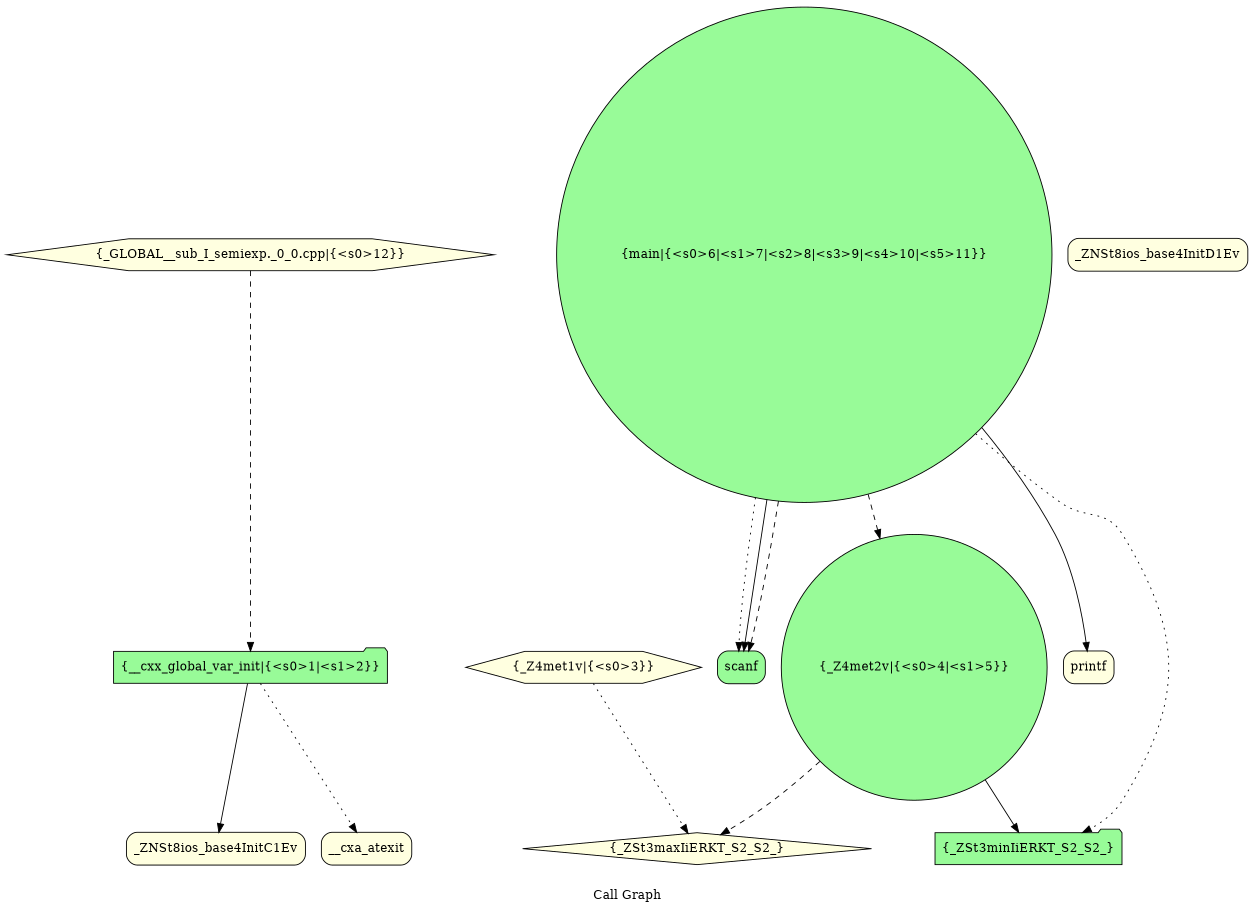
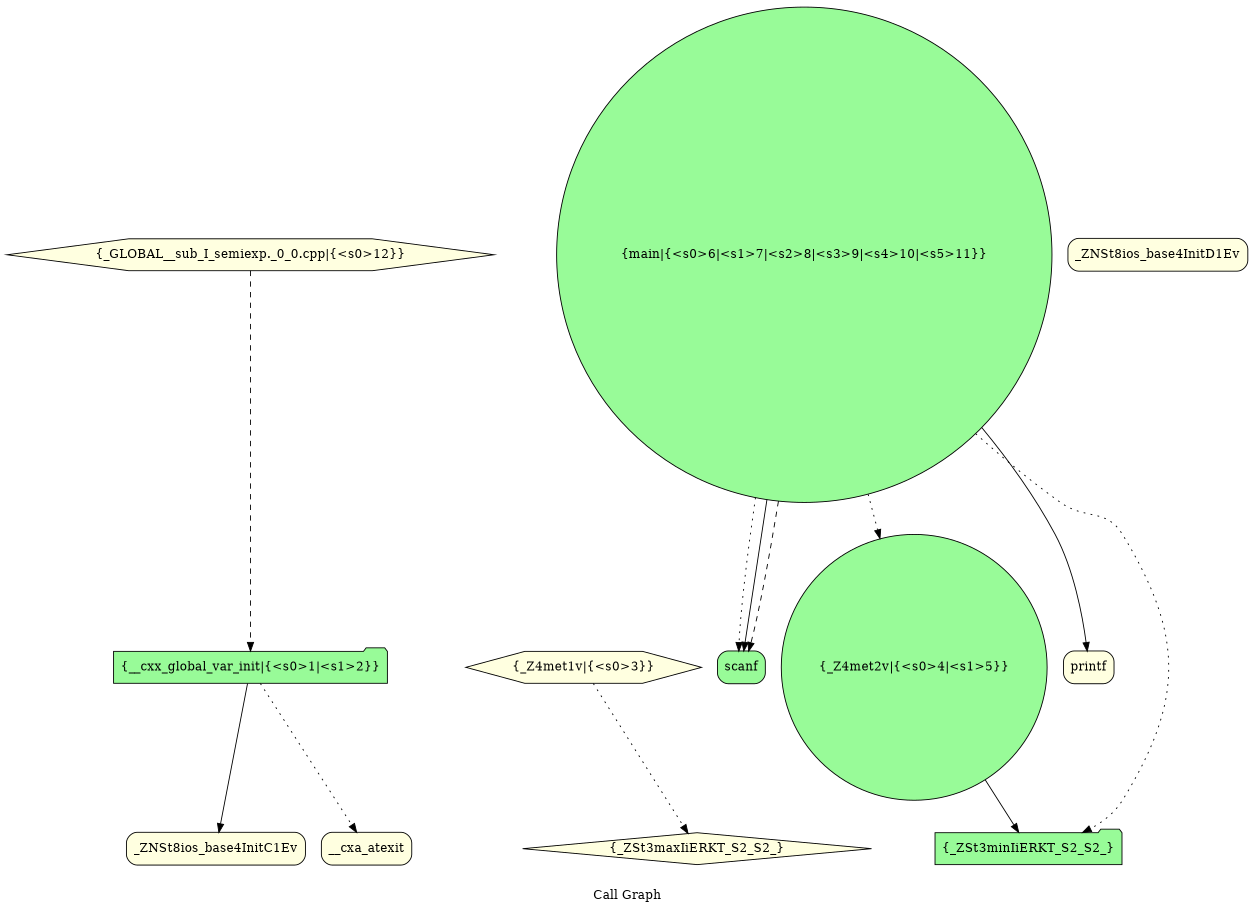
edge "{main|{<s0>6|<s1>7|<s2>8|<s3>9|<s4>10|<s5>11}}" -> "{_Z4met2v|{<s0>4|<s1>5}}": style dashed -> dotted
edge "{_Z4met2v|{<s0>4|<s1>5}}" -> "{_ZSt3maxIiERKT_S2_S2_}": removed
